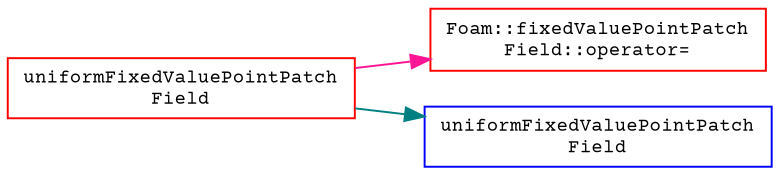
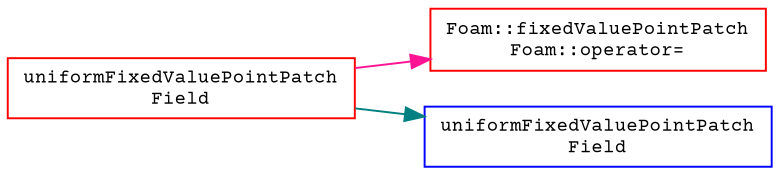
node "Foam::fixedValuePointPatch Field::operator=": label "Foam::fixedValuePointPatch Field::operator=" -> "Foam::fixedValuePointPatch Foam::operator="
